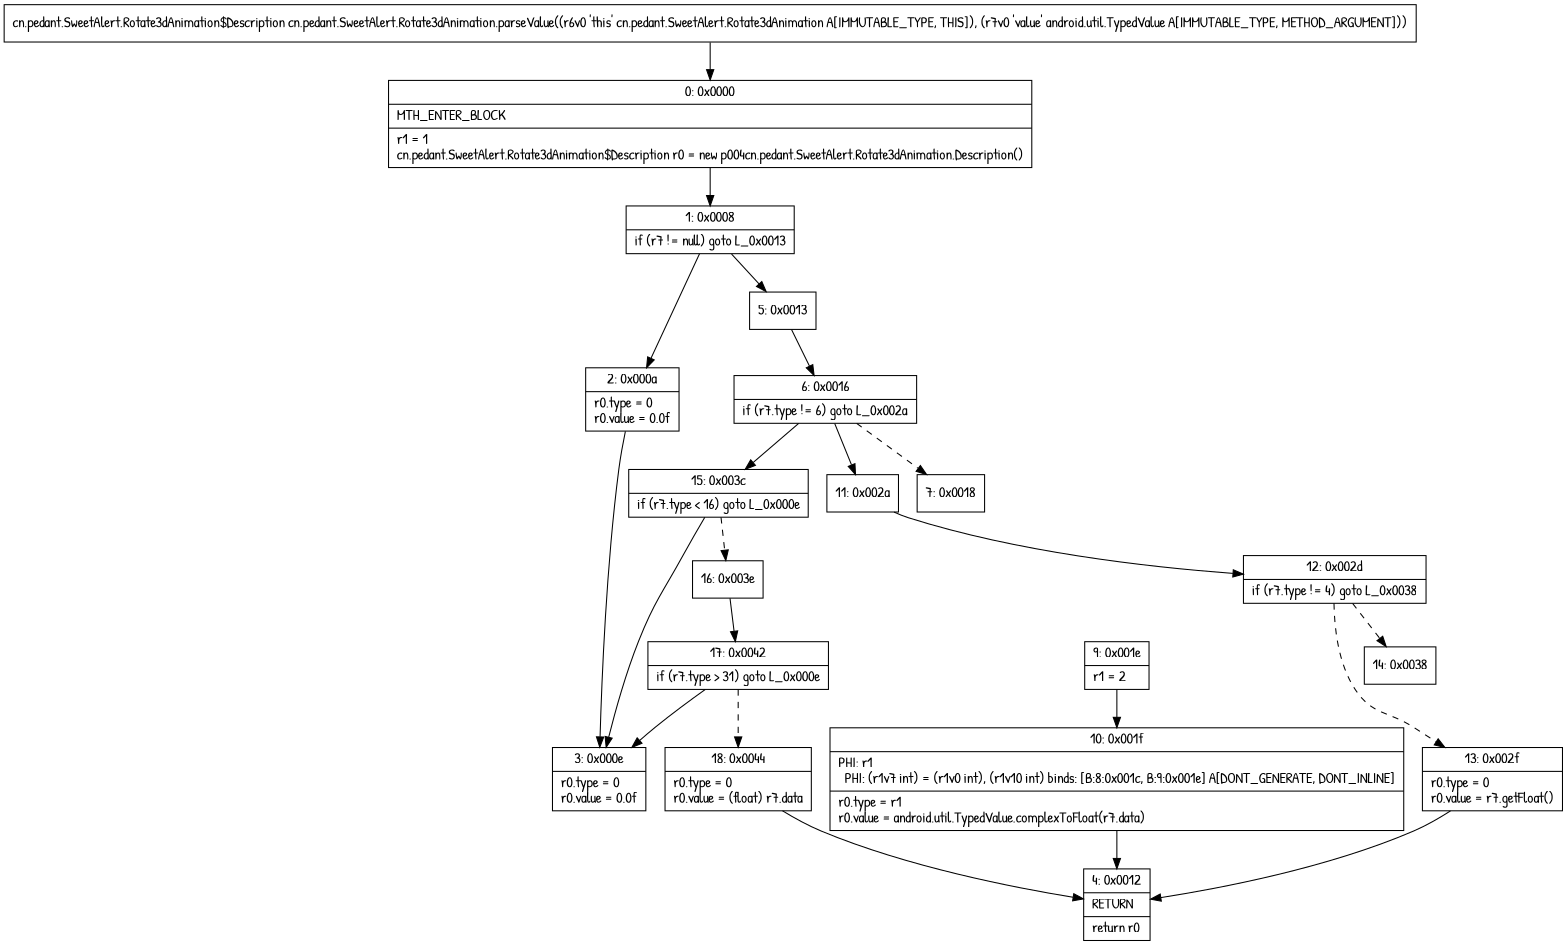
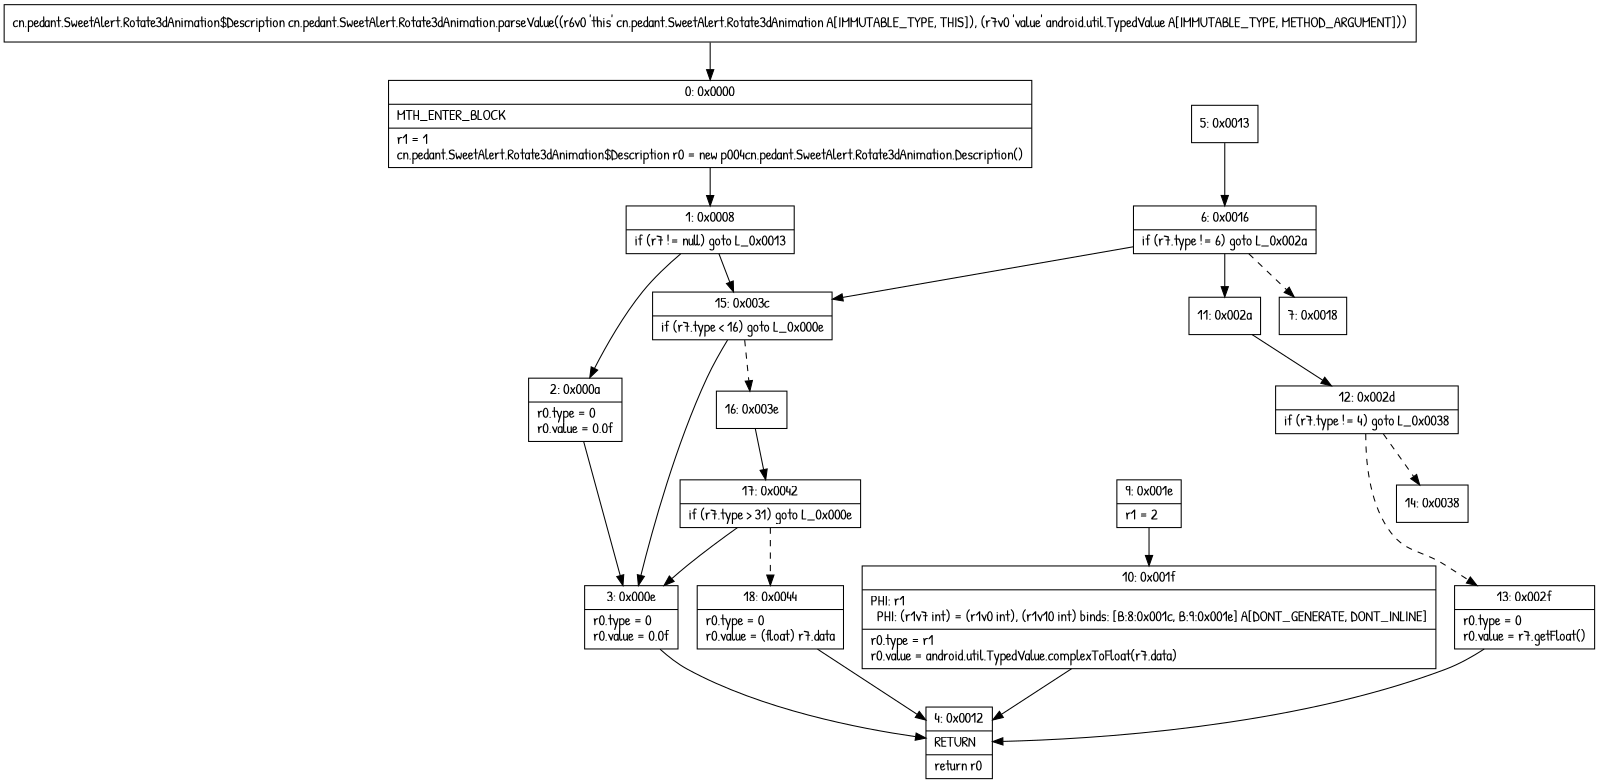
edge "1: 0x0008" -> "5: 0x0013": now "1: 0x0008" -> "15: 0x003c"
edge "3: 0x000e" -> "4: 0x0012": added
